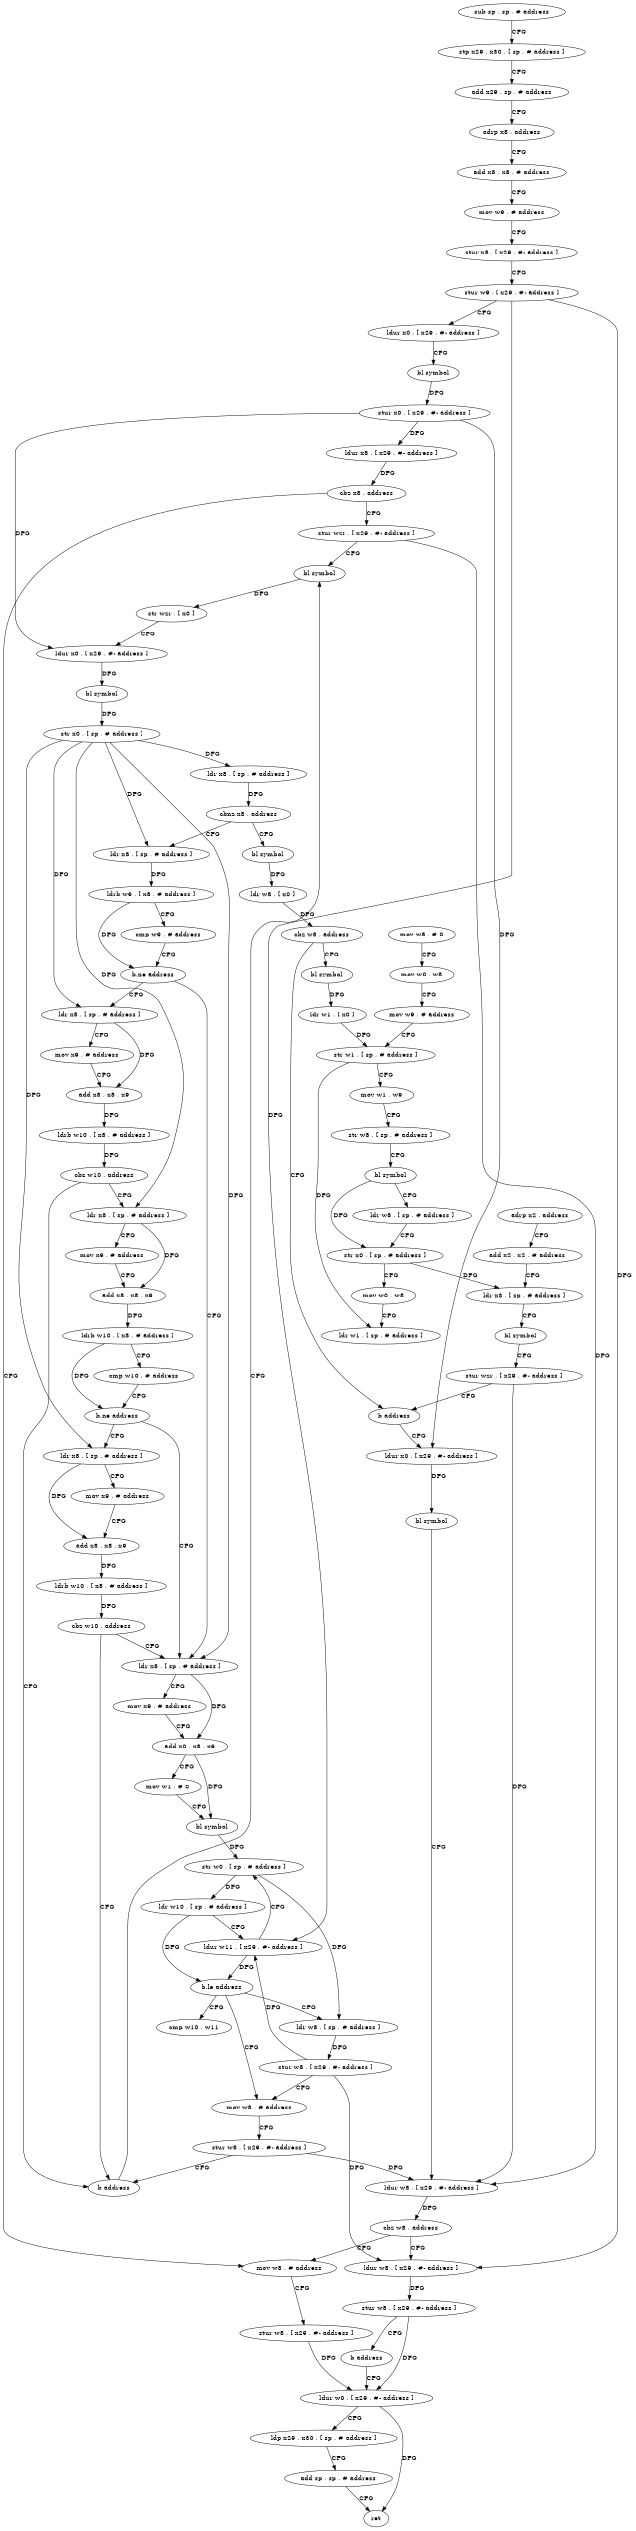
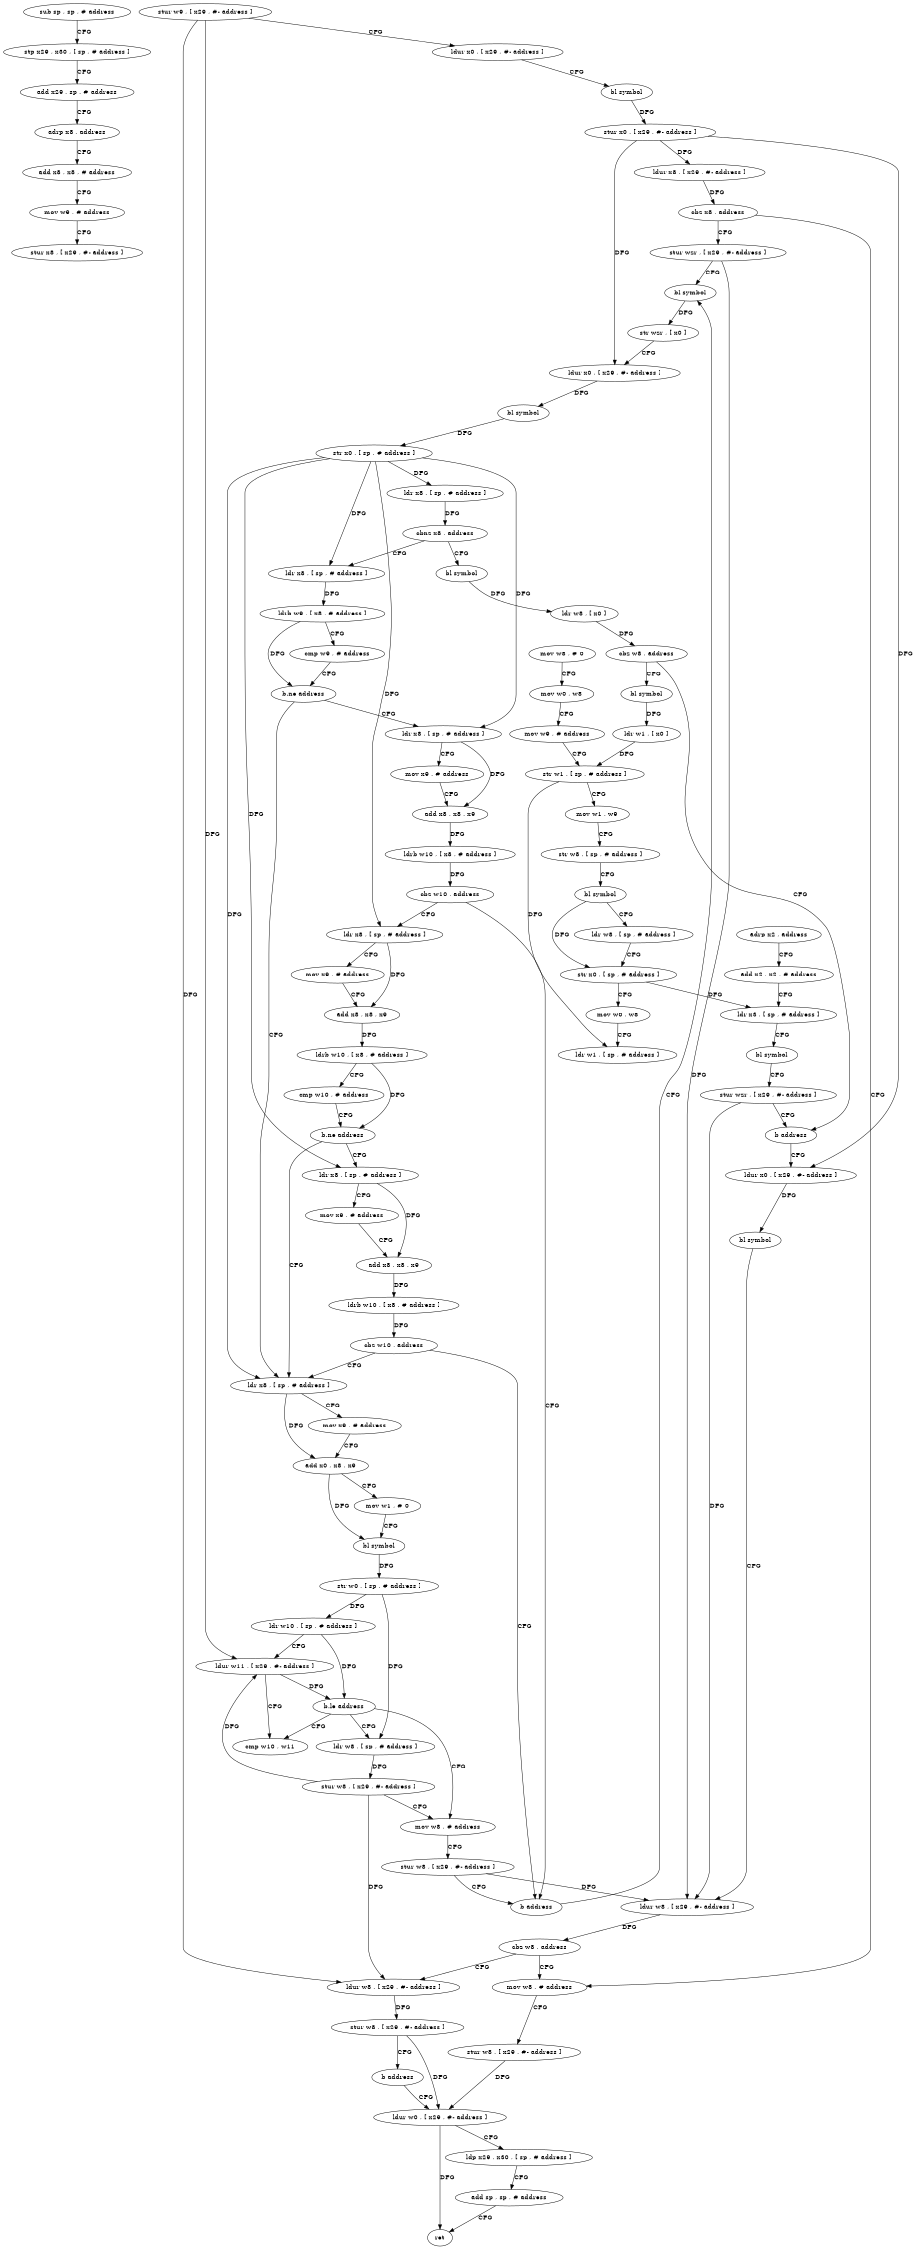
edge "stur x8 , [ x29 , #- address ]" -> "stur w9 , [ x29 , #- address ]": removed, label "CFG"
edge "ldur w11 , [ x29 , #- address ]" -> "str w0 , [ sp , # address ]": now "ldur w11 , [ x29 , #- address ]" -> "cmp w10 , w11"
